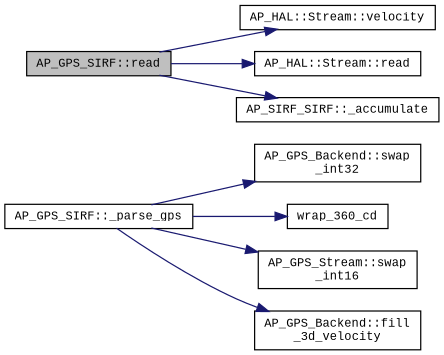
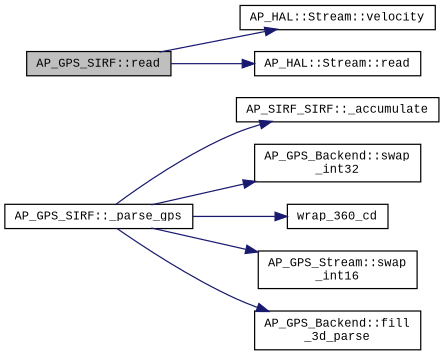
edge "AP_GPS_SIRF::read" -> "AP_SIRF_SIRF::_accumulate": now "AP_GPS_SIRF::_parse_gps" -> "AP_SIRF_SIRF::_accumulate"
node "AP_GPS_Backend::fill _3d_velocity": label "AP_GPS_Backend::fill _3d_velocity" -> "AP_GPS_Backend::fill _3d_parse"
